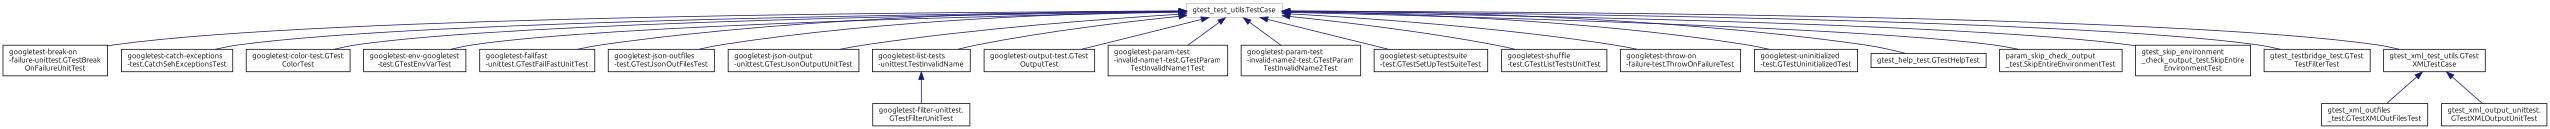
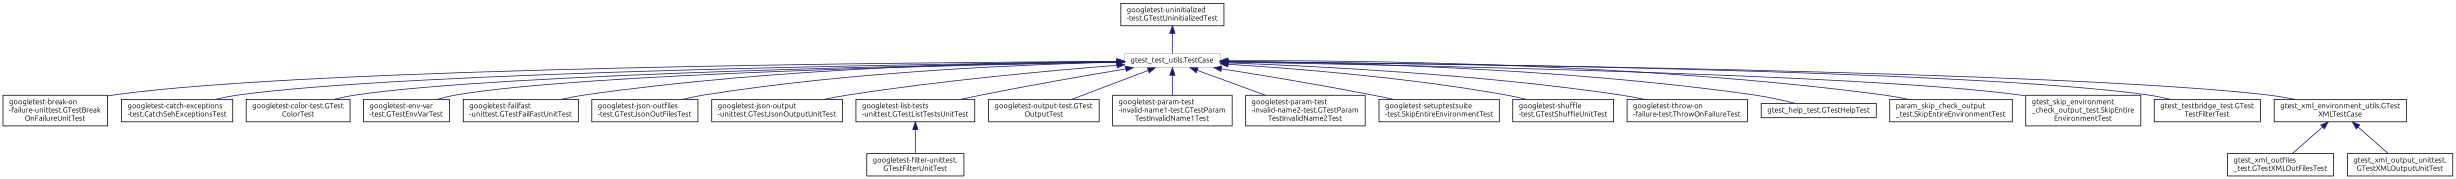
edge "googletest-uninitialized -test.GTestUninitializedTest" -> "gtest_test_utils.TestCase": reversed
node "googletest-env-googletest -test.GTestEnvVarTest": label "googletest-env-googletest -test.GTestEnvVarTest" -> "googletest-env-var -test.GTestEnvVarTest"
node "googletest-list-tests -unittest.TestInvalidName": label "googletest-list-tests -unittest.TestInvalidName" -> "googletest-list-tests -unittest.GTestListTestsUnitTest"
node "googletest-setuptestsuite -test.GTestSetUpTestSuiteTest": label "googletest-setuptestsuite -test.GTestSetUpTestSuiteTest" -> "googletest-setuptestsuite -test.SkipEntireEnvironmentTest"
node "googletest-shuffle -test.GTestListTestsUnitTest": label "googletest-shuffle -test.GTestListTestsUnitTest" -> "googletest-shuffle -test.GTestShuffleUnitTest"
node "gtest_xml_test_utils.GTest XMLTestCase": label "gtest_xml_test_utils.GTest XMLTestCase" -> "gtest_xml_environment_utils.GTest XMLTestCase"
